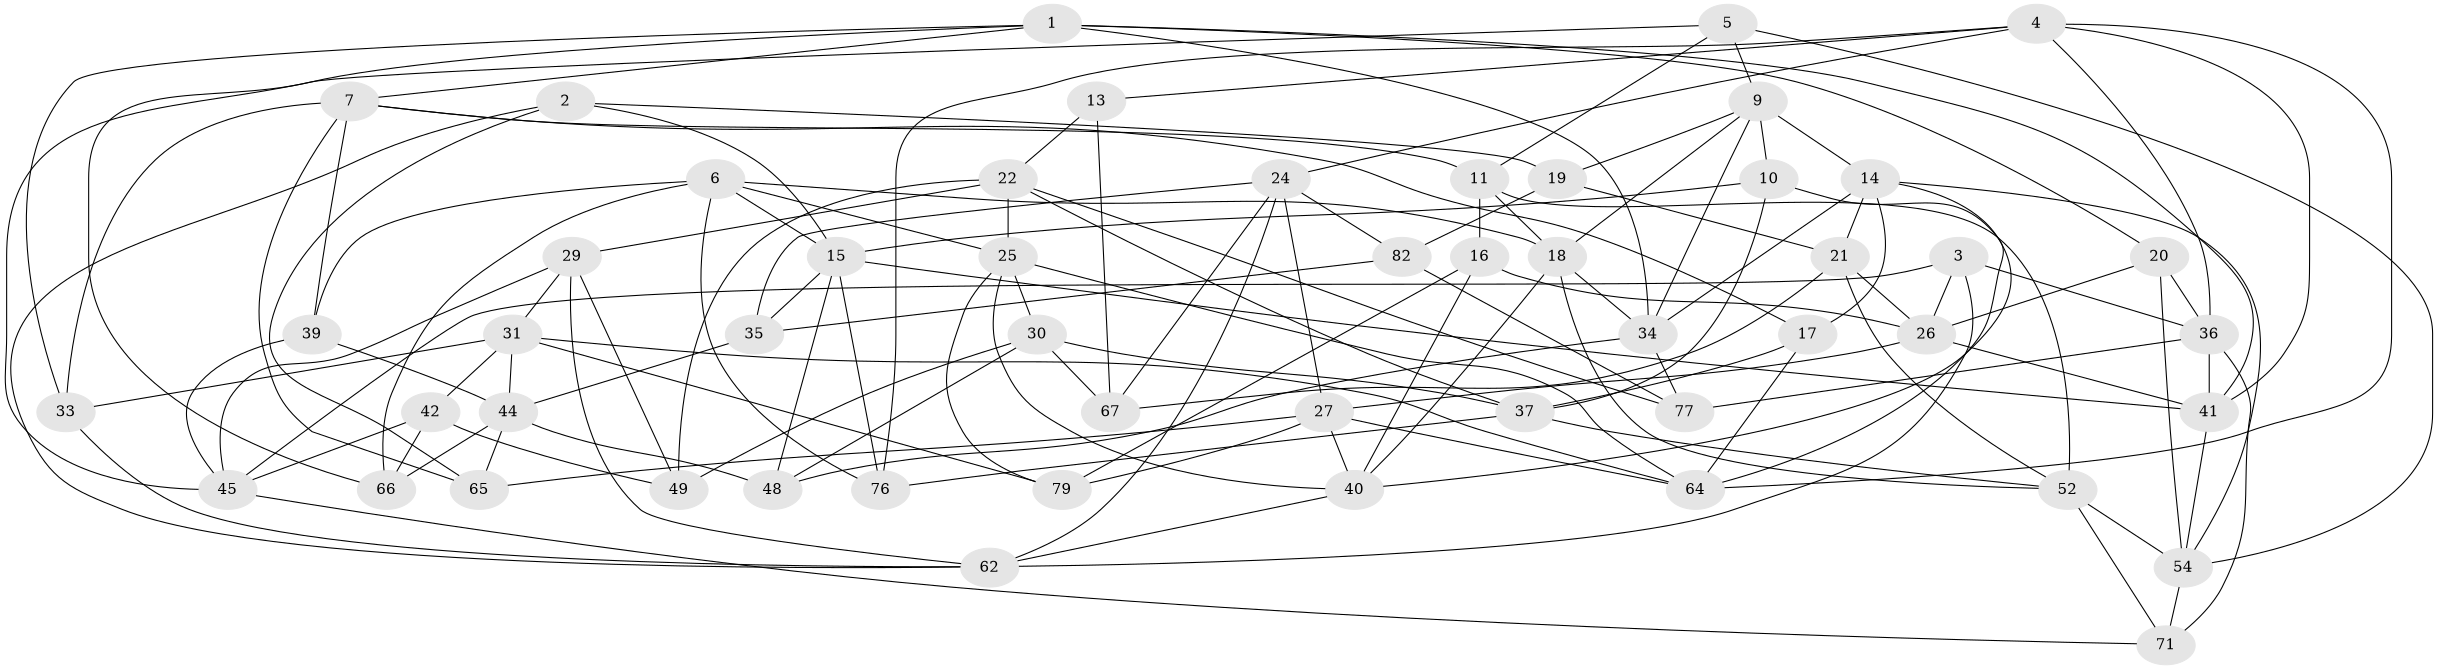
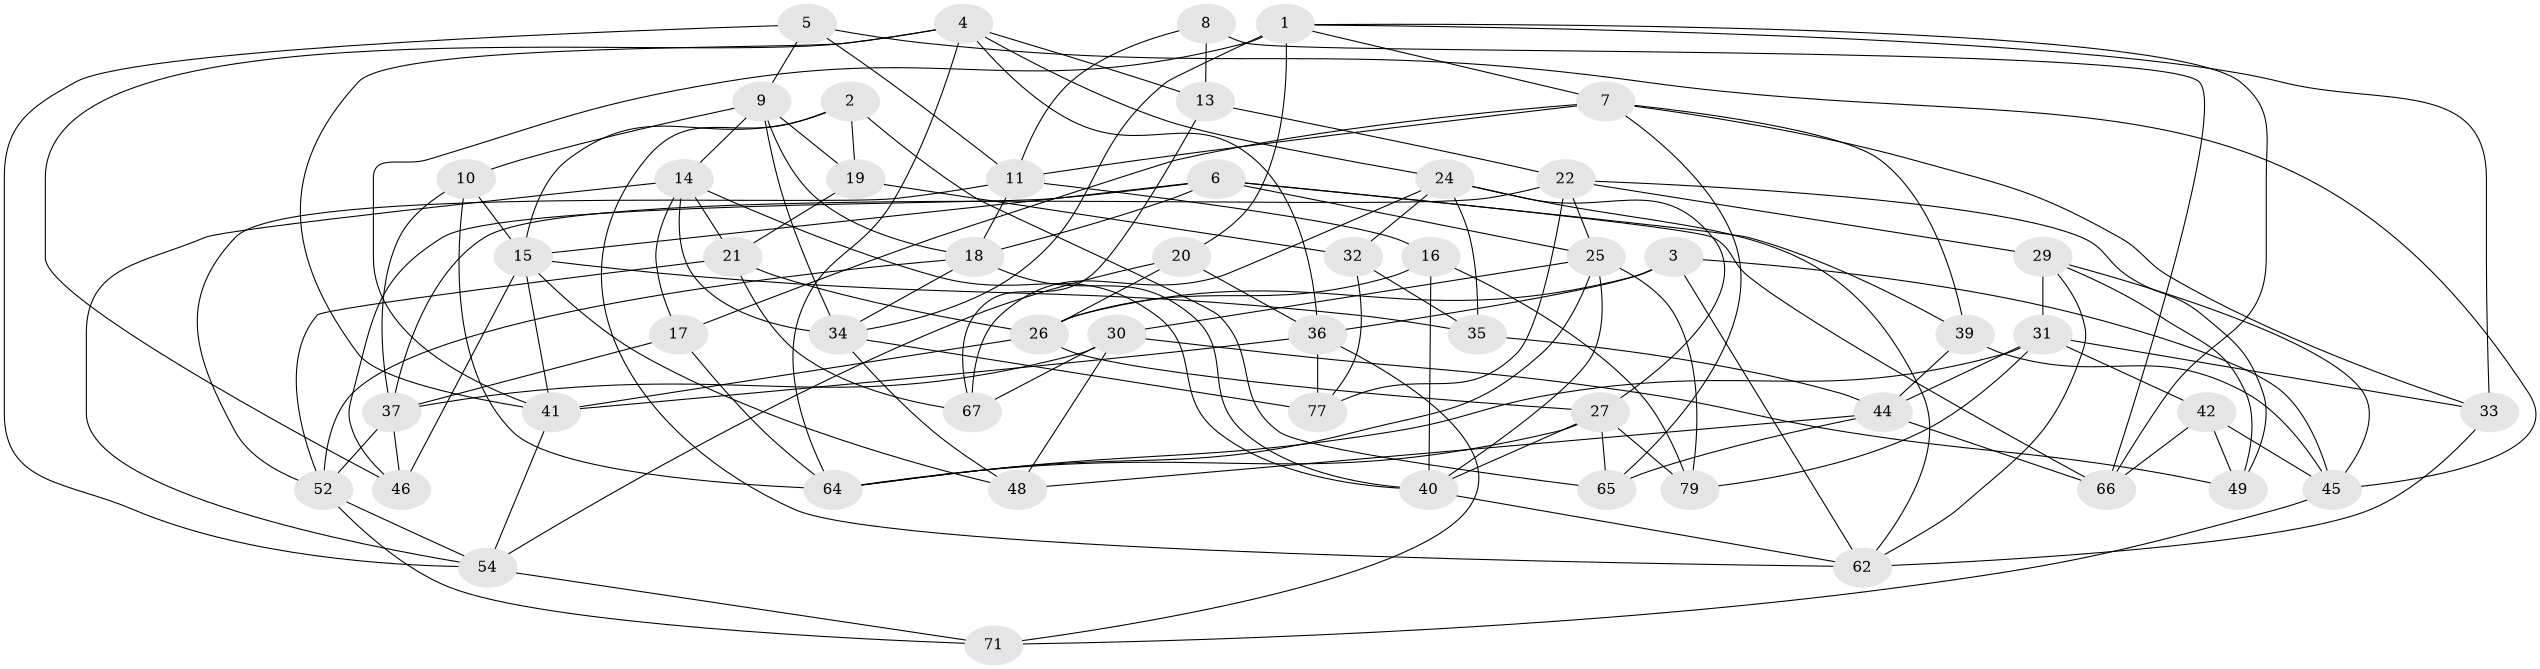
node "8": added
node "82": label "82" -> "32"
node "76": label "76" -> "46"
